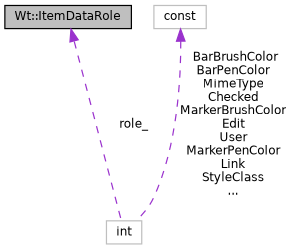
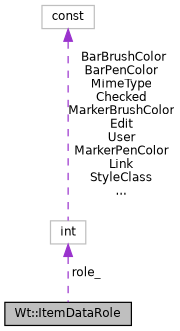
edge "int" -> "Wt::ItemDataRole": reversed
